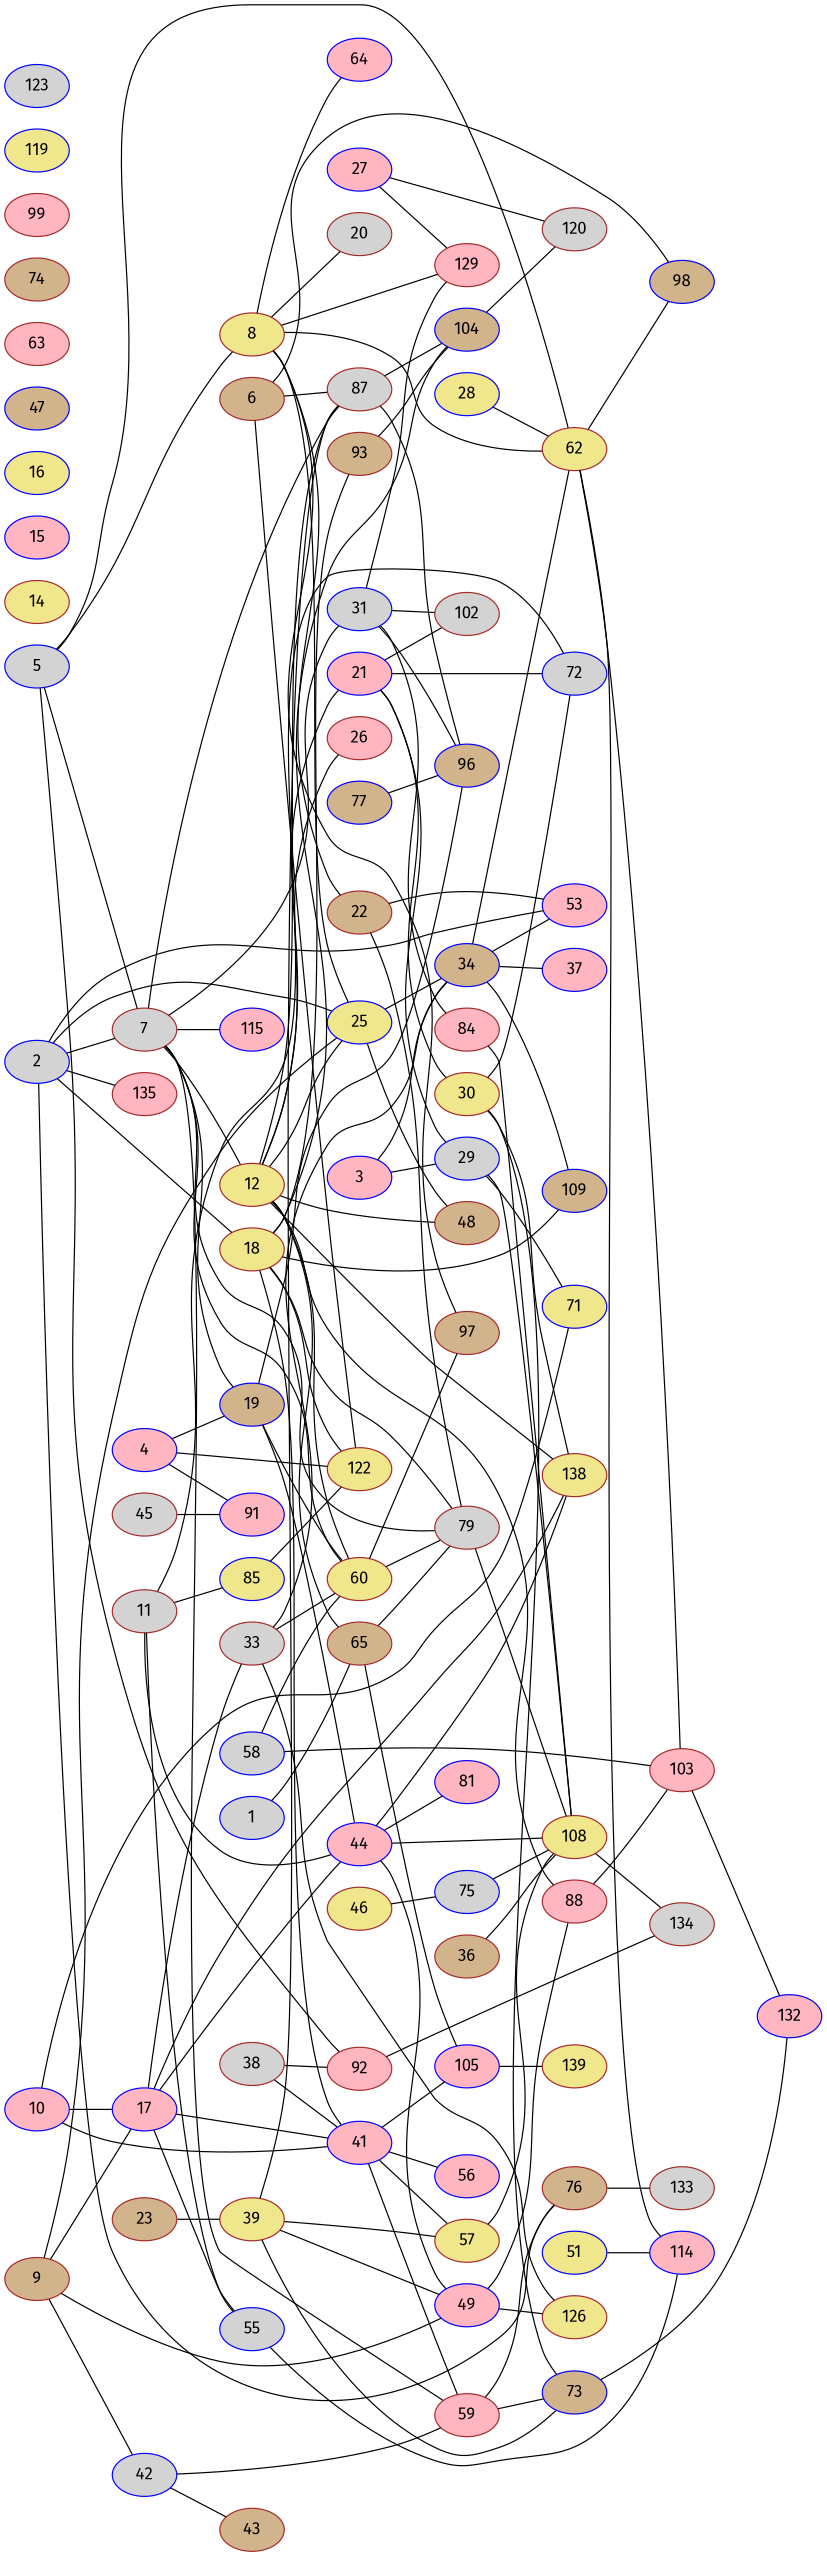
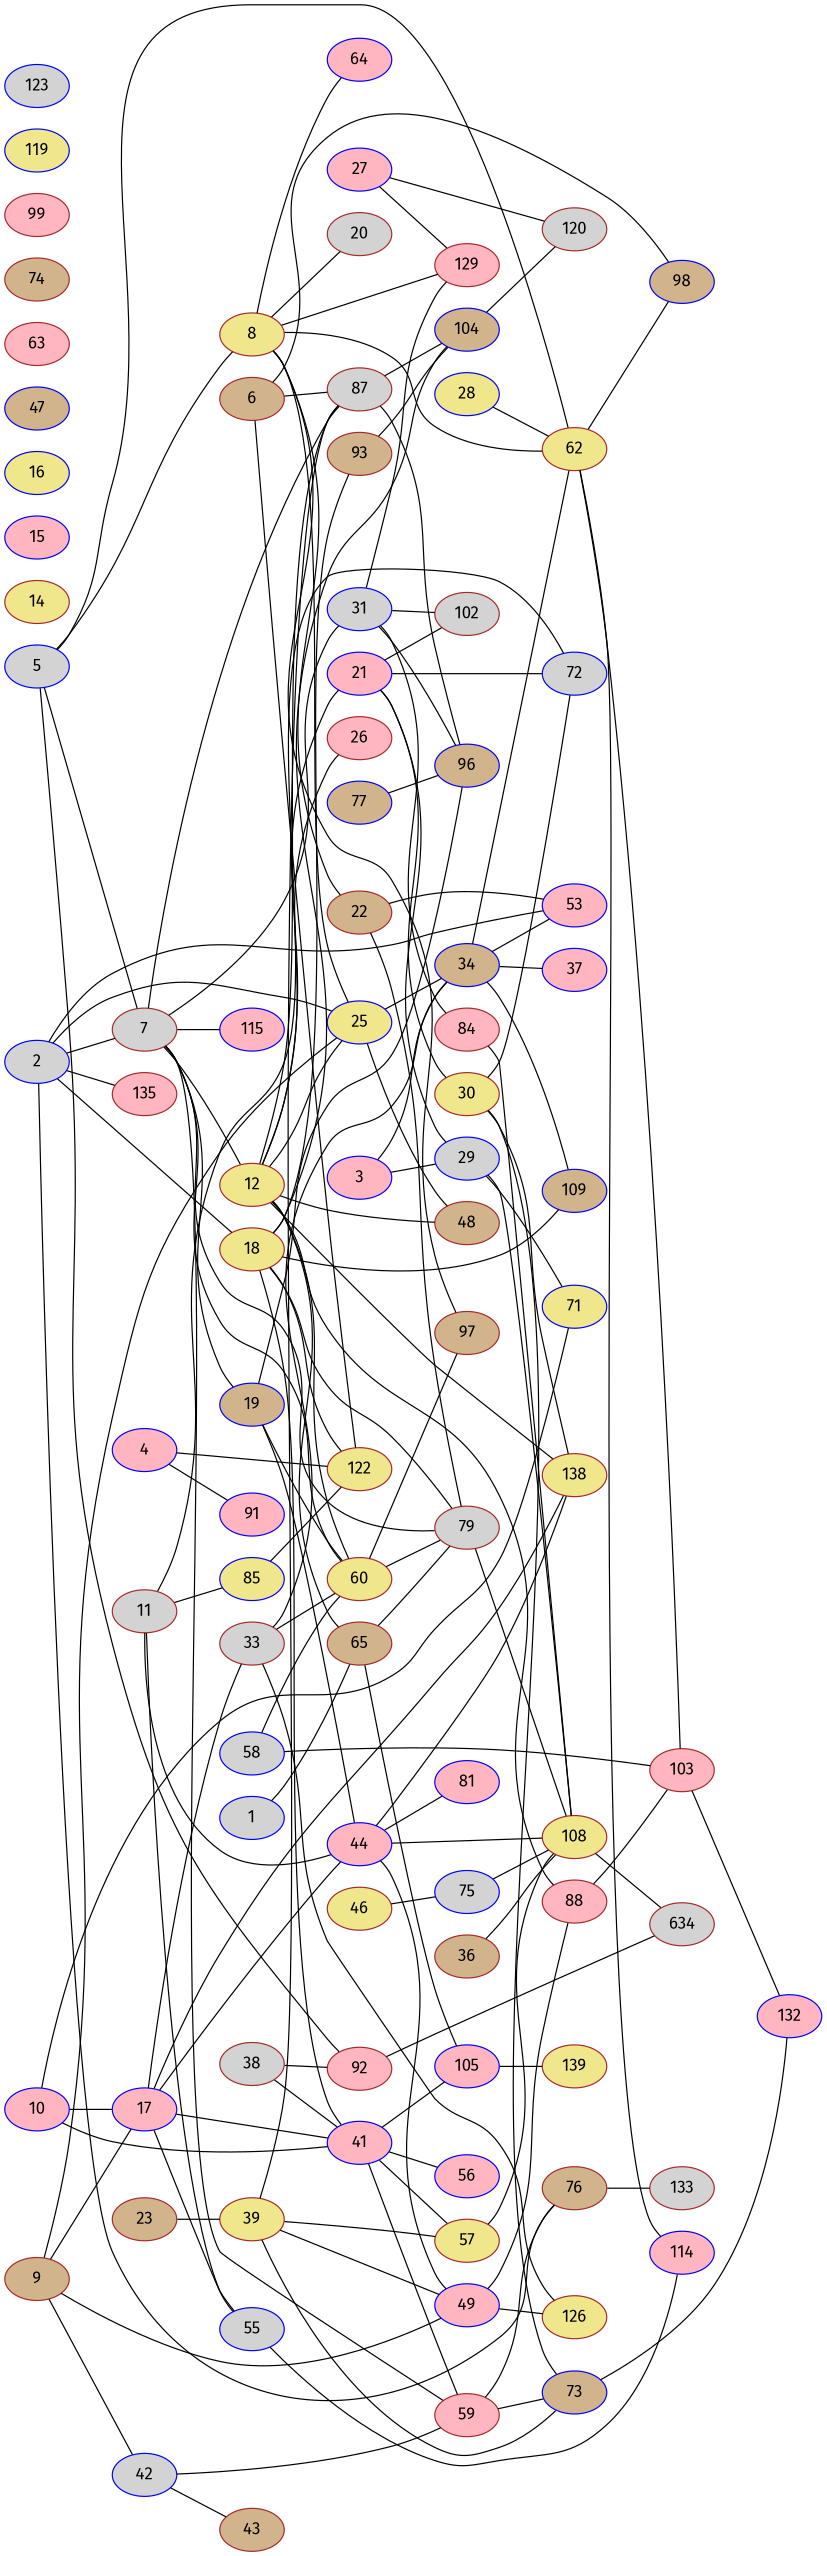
edge "19" -- "4": removed
node "45": removed
node "134": label "134" -> "634"
node "51": removed
